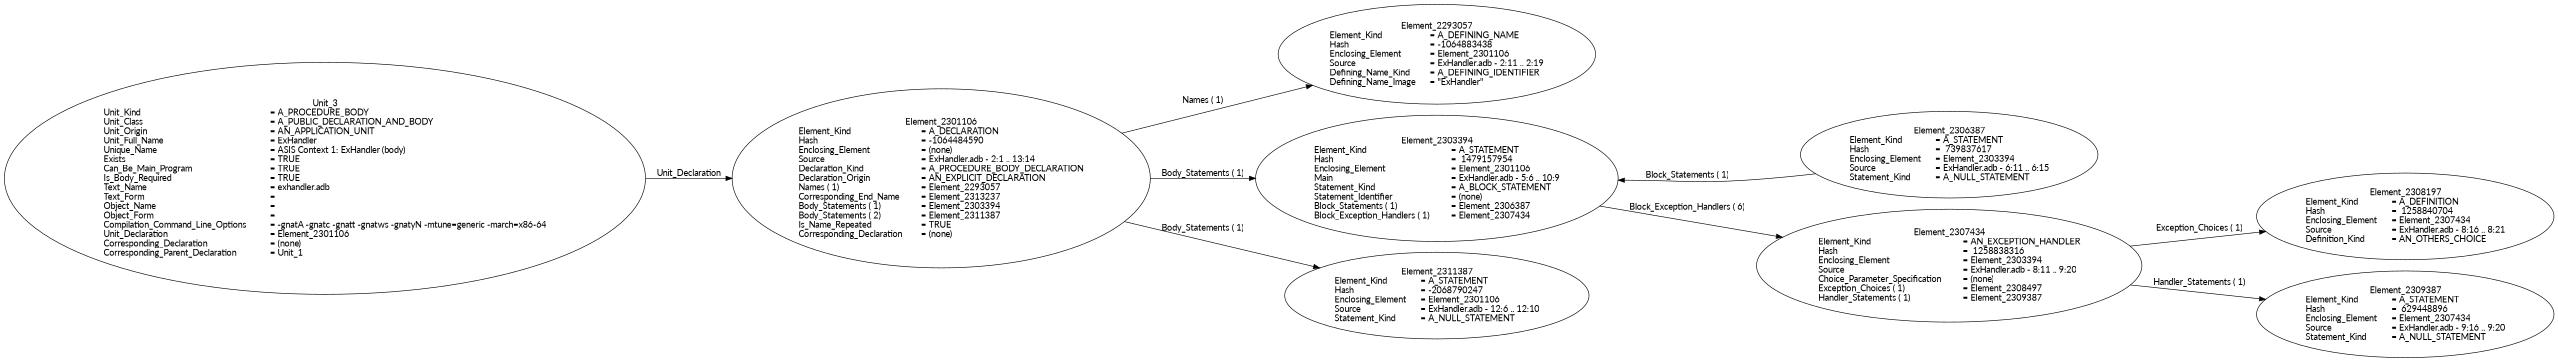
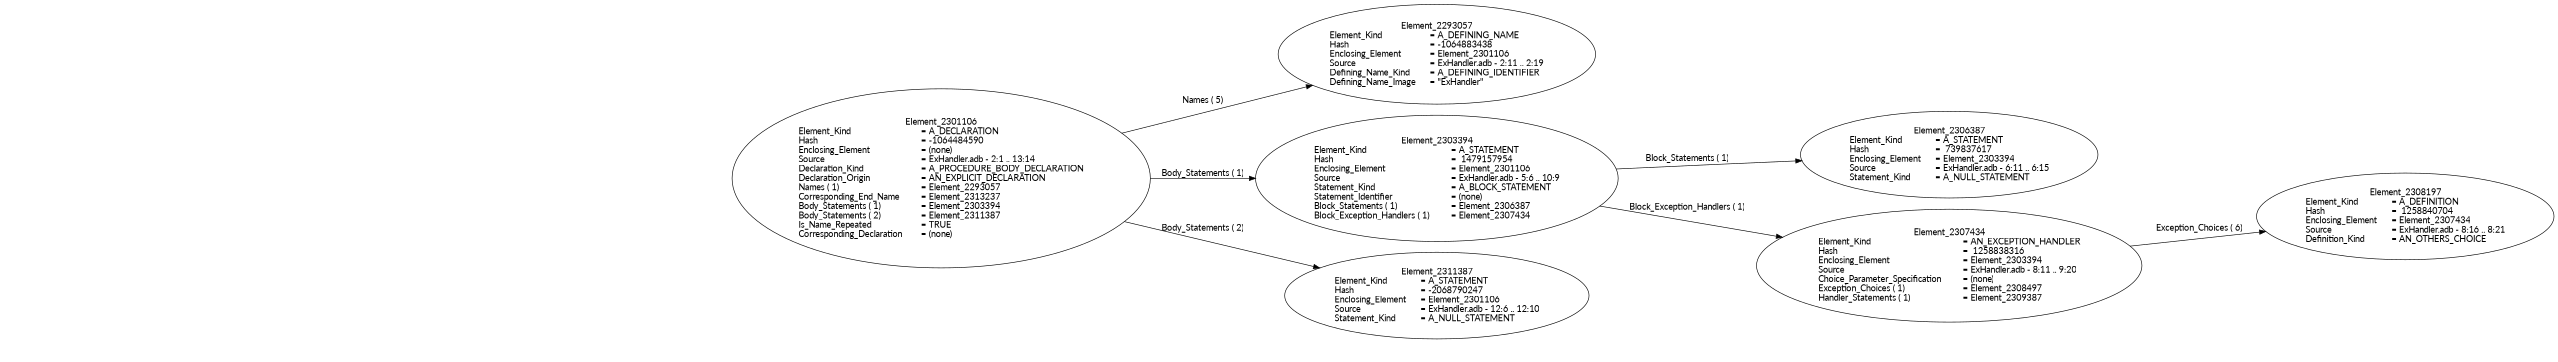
edge "Element_2301106" -> "Element_2293057": label "Names ( 1)" -> "Names ( 5)"
node "Unit_3": removed
node "Element_2303394": text "Main" -> "Source"
edge "Element_2306387" -> "Element_2303394": reversed
edge "Element_2303394" -> "Element_2307434": label "Block_Exception_Handlers ( 6)" -> "Block_Exception_Handlers ( 1)"
edge "Element_2301106" -> "Element_2311387": label "Body_Statements ( 1)" -> "Body_Statements ( 2)"
edge "Element_2307434" -> "Element_2308197": label "Exception_Choices ( 1)" -> "Exception_Choices ( 6)"
node "Element_2309387": removed
